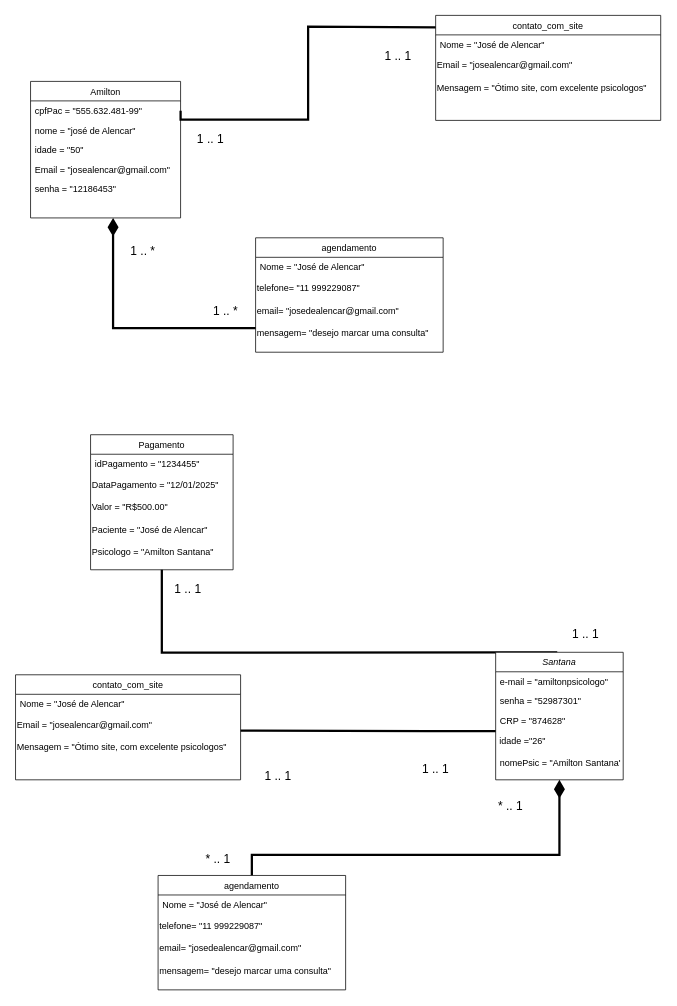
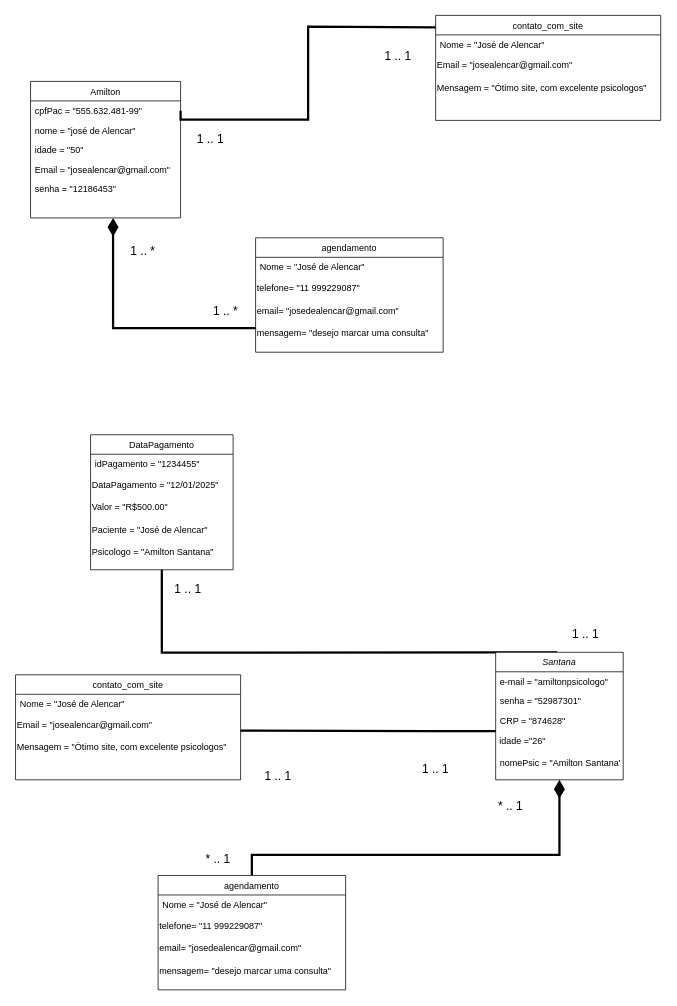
node "Pagamento": label "Pagamento" -> "DataPagamento"
